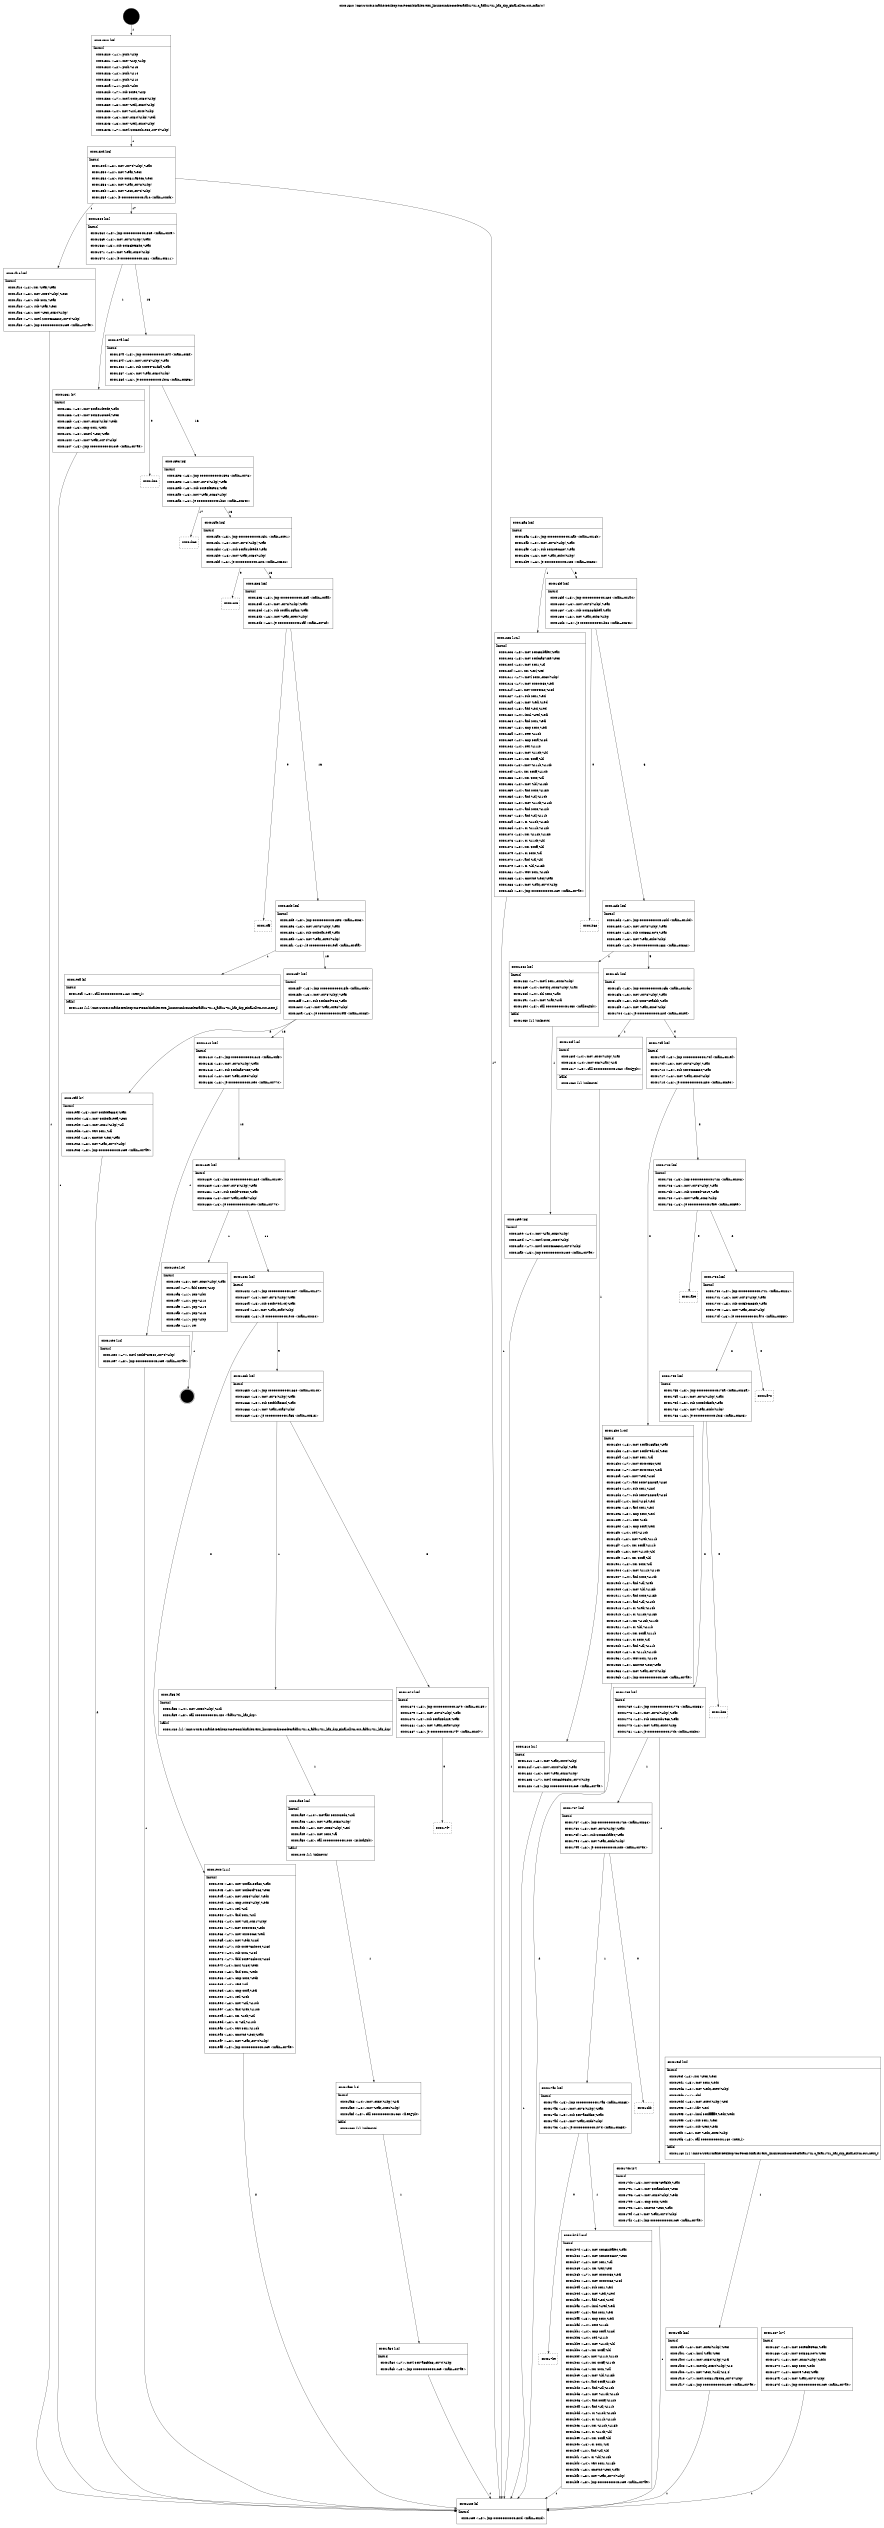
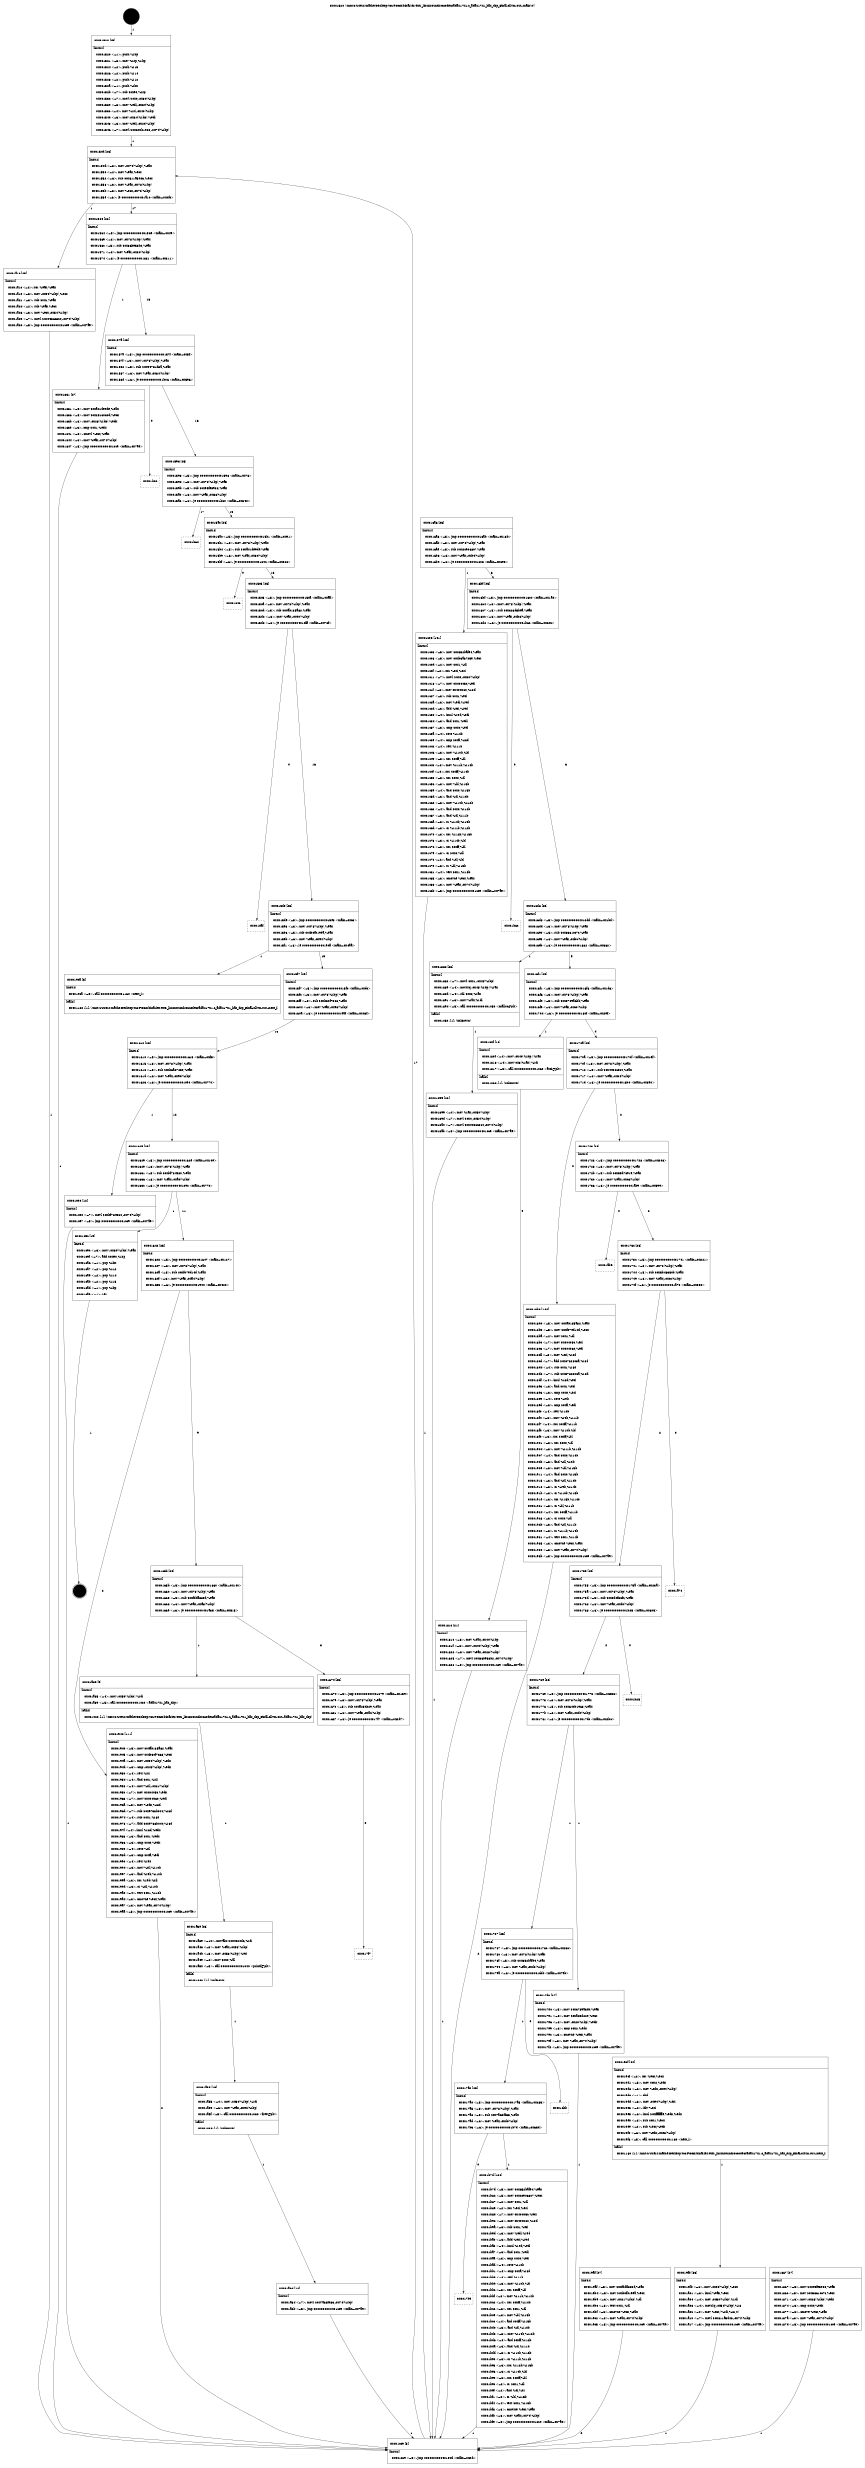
edge "0x4015f7 [25]" -> "0x4019af [27]": removed, label "2"
edge "0x40154d [23]" -> "0x401cc9 [5]": reversed
edge "0x40180f [13]" -> "0x40181c [21]": label " 1" -> " 4"
